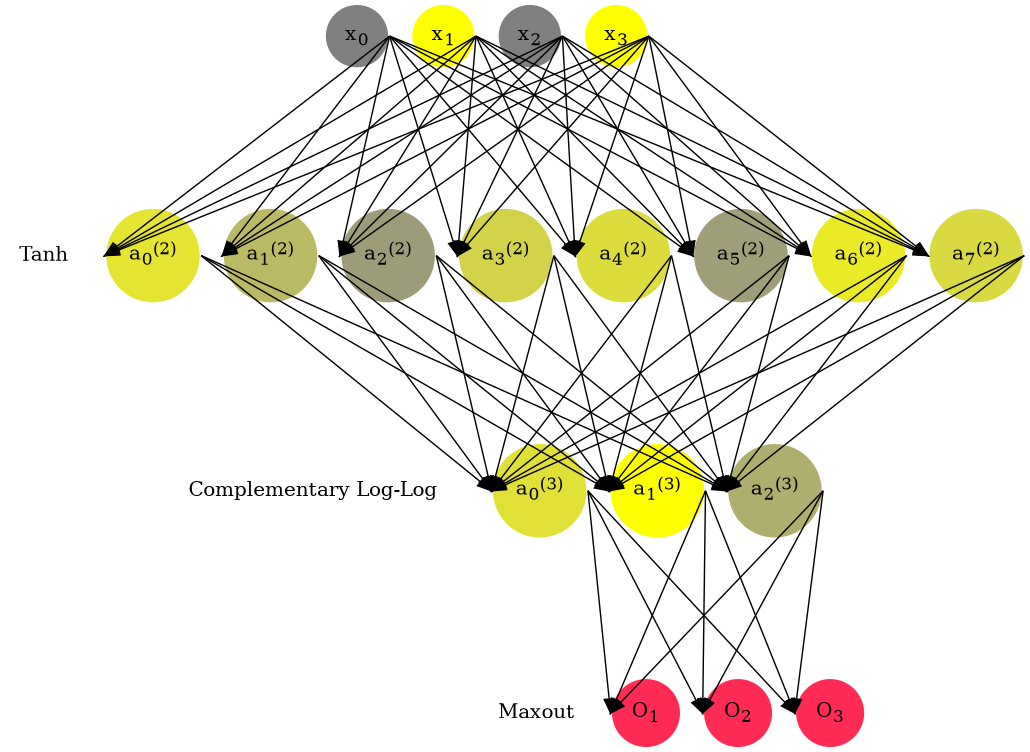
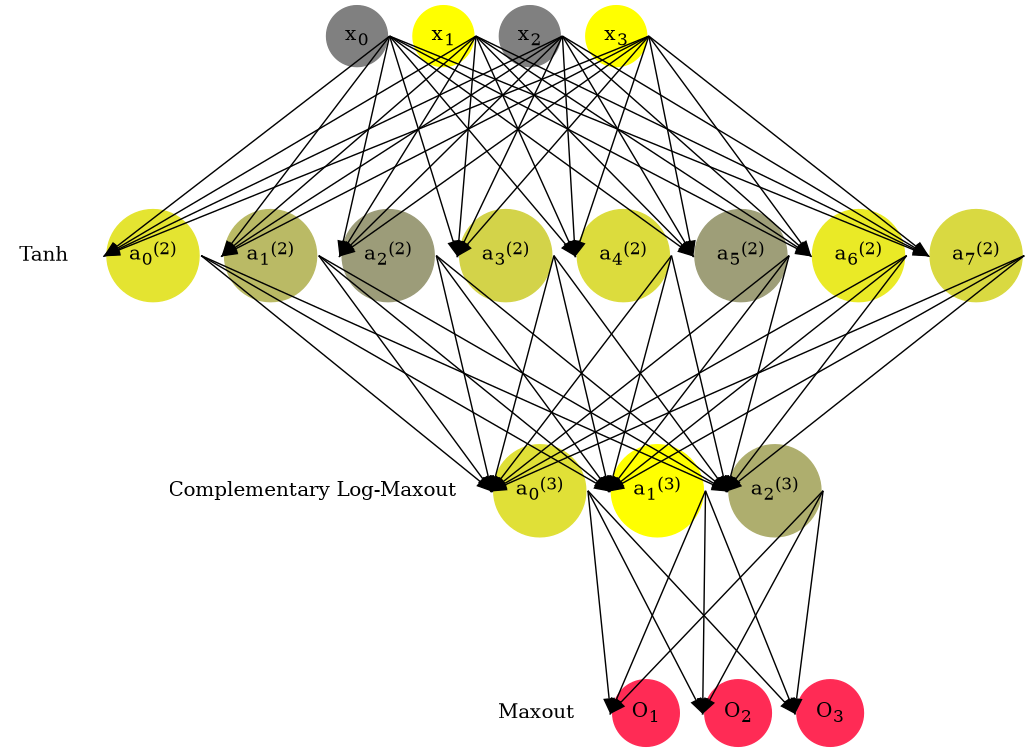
node "Complementary Log-Log": label "Complementary Log-Log" -> "Complementary Log-Maxout"
